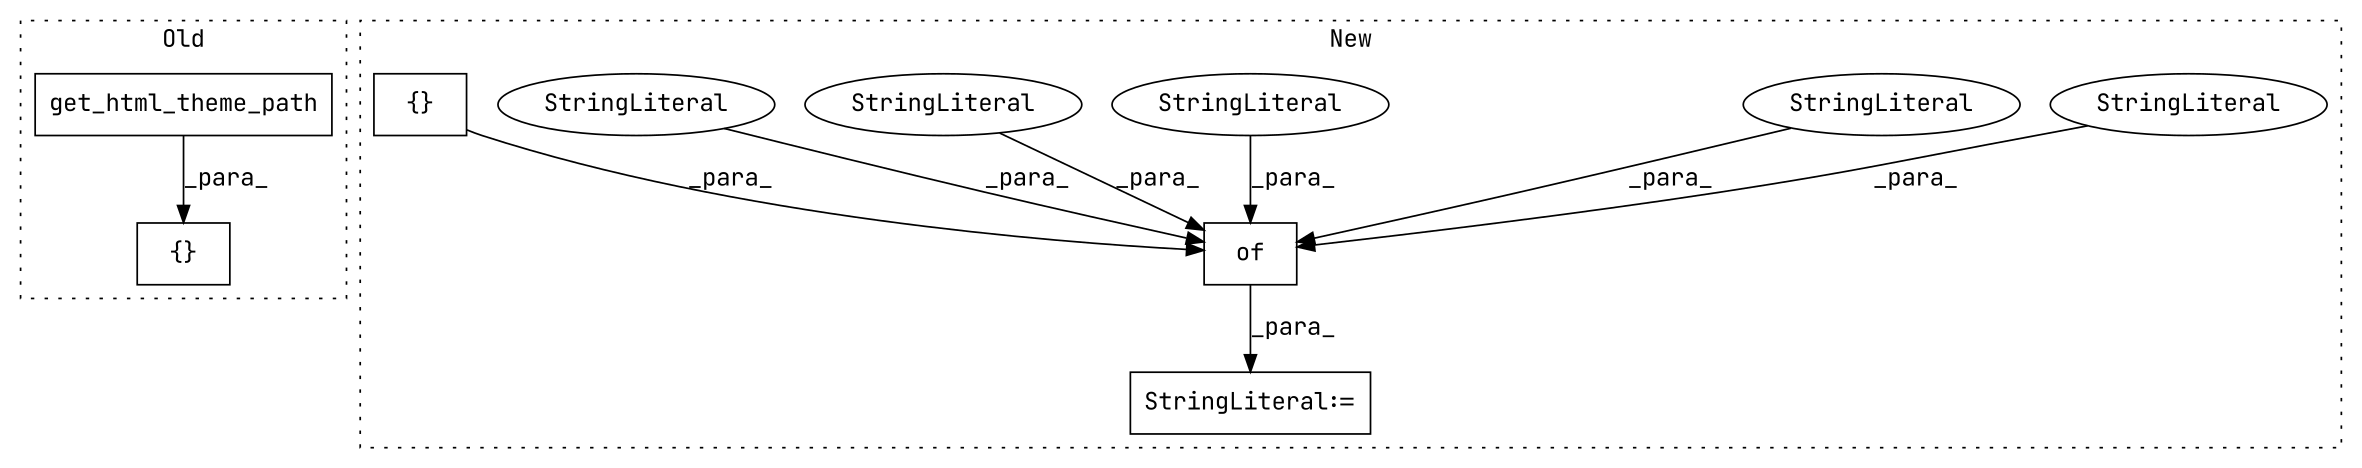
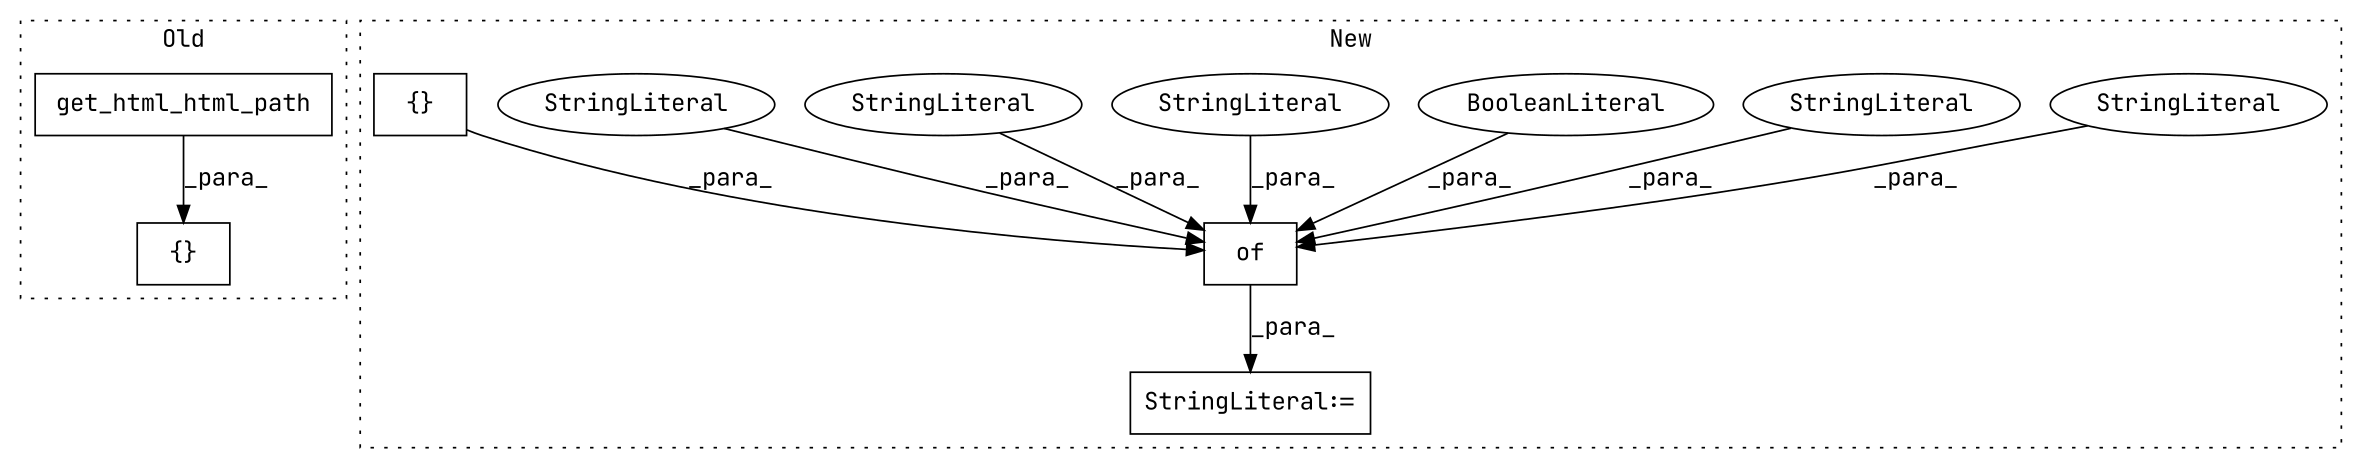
node "get_html_theme_path": label "get_html_theme_path" -> "get_html_html_path"
node "BooleanLiteral": added
